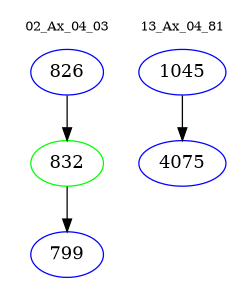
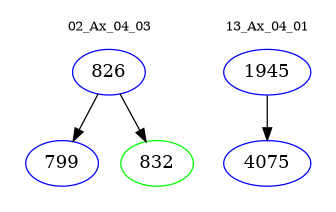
cluster "13_Ax_04_81": label "13_Ax_04_81" -> "13_Ax_04_01"
node "1045": label "1045" -> "1945"
edge "832" -> "799": now "826" -> "799"
